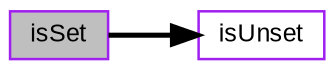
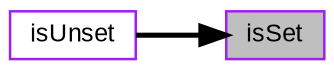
edge "isSet" -> "isUnset": reversed
